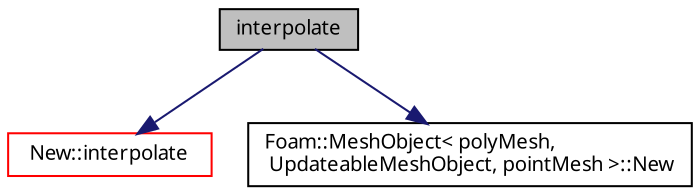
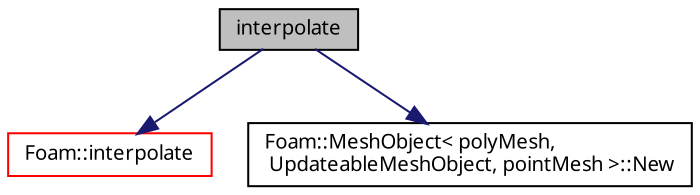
node "New::interpolate": label "New::interpolate" -> "Foam::interpolate"
